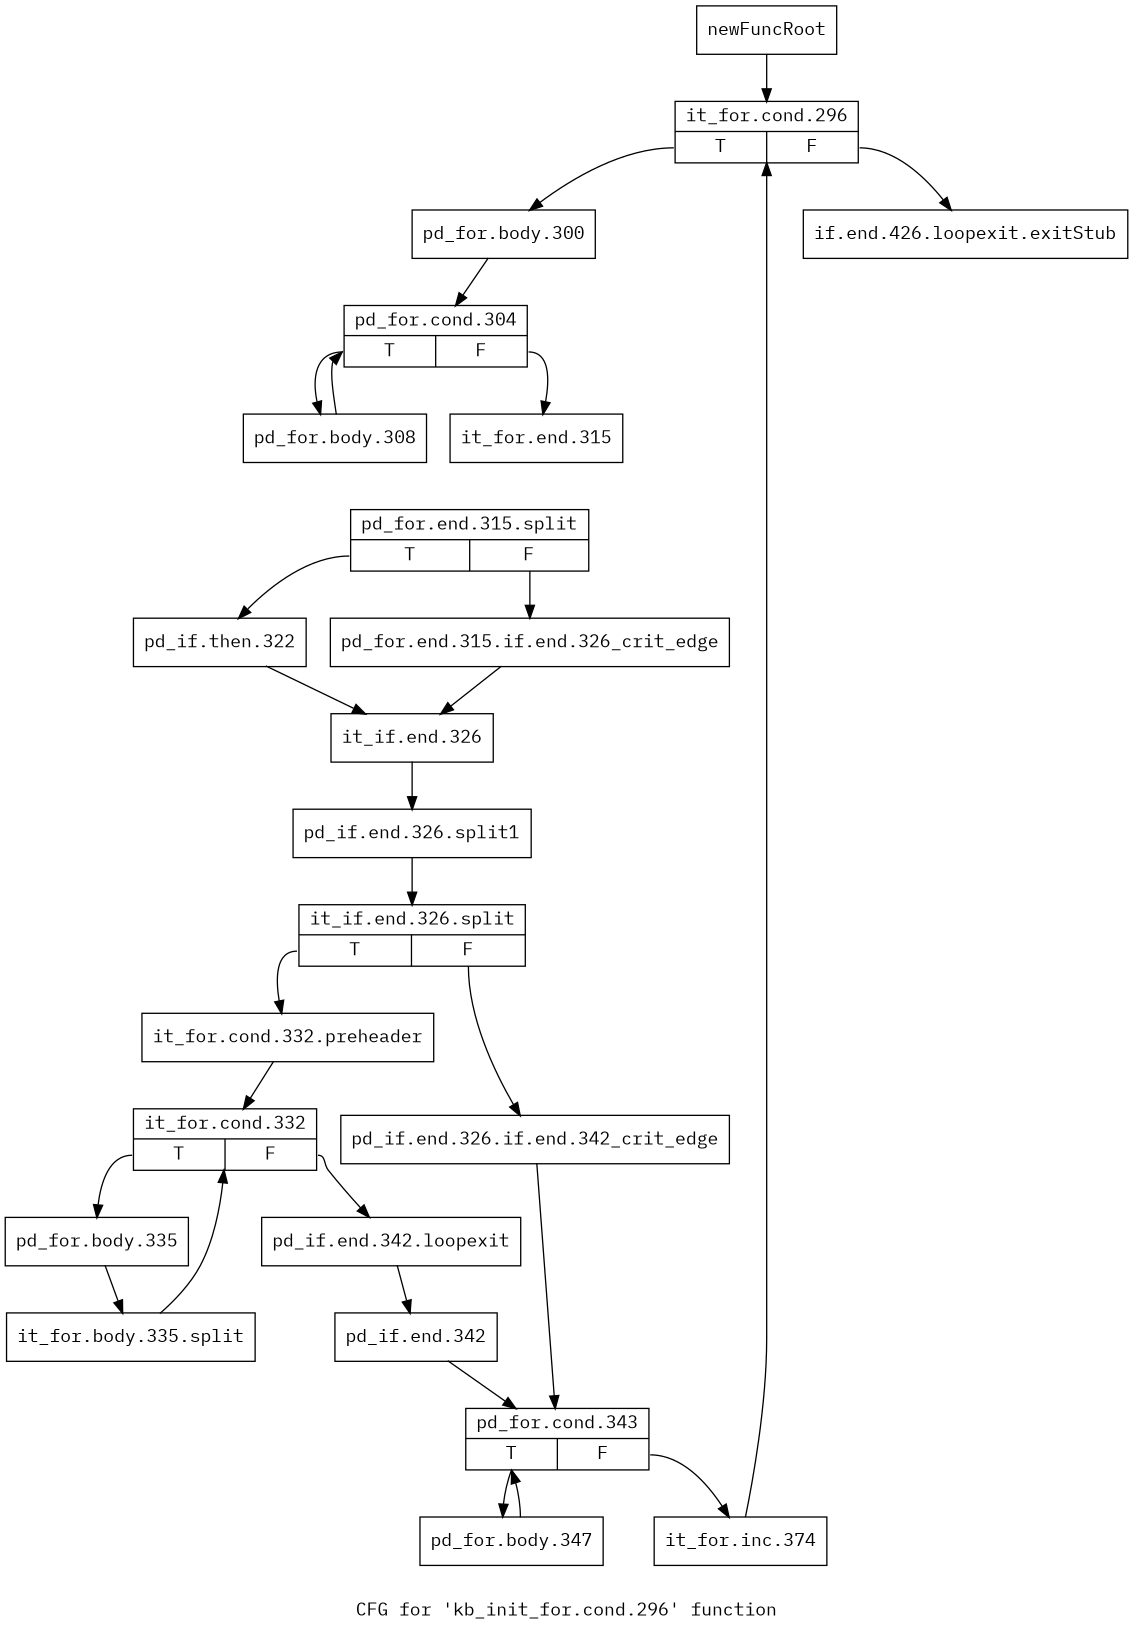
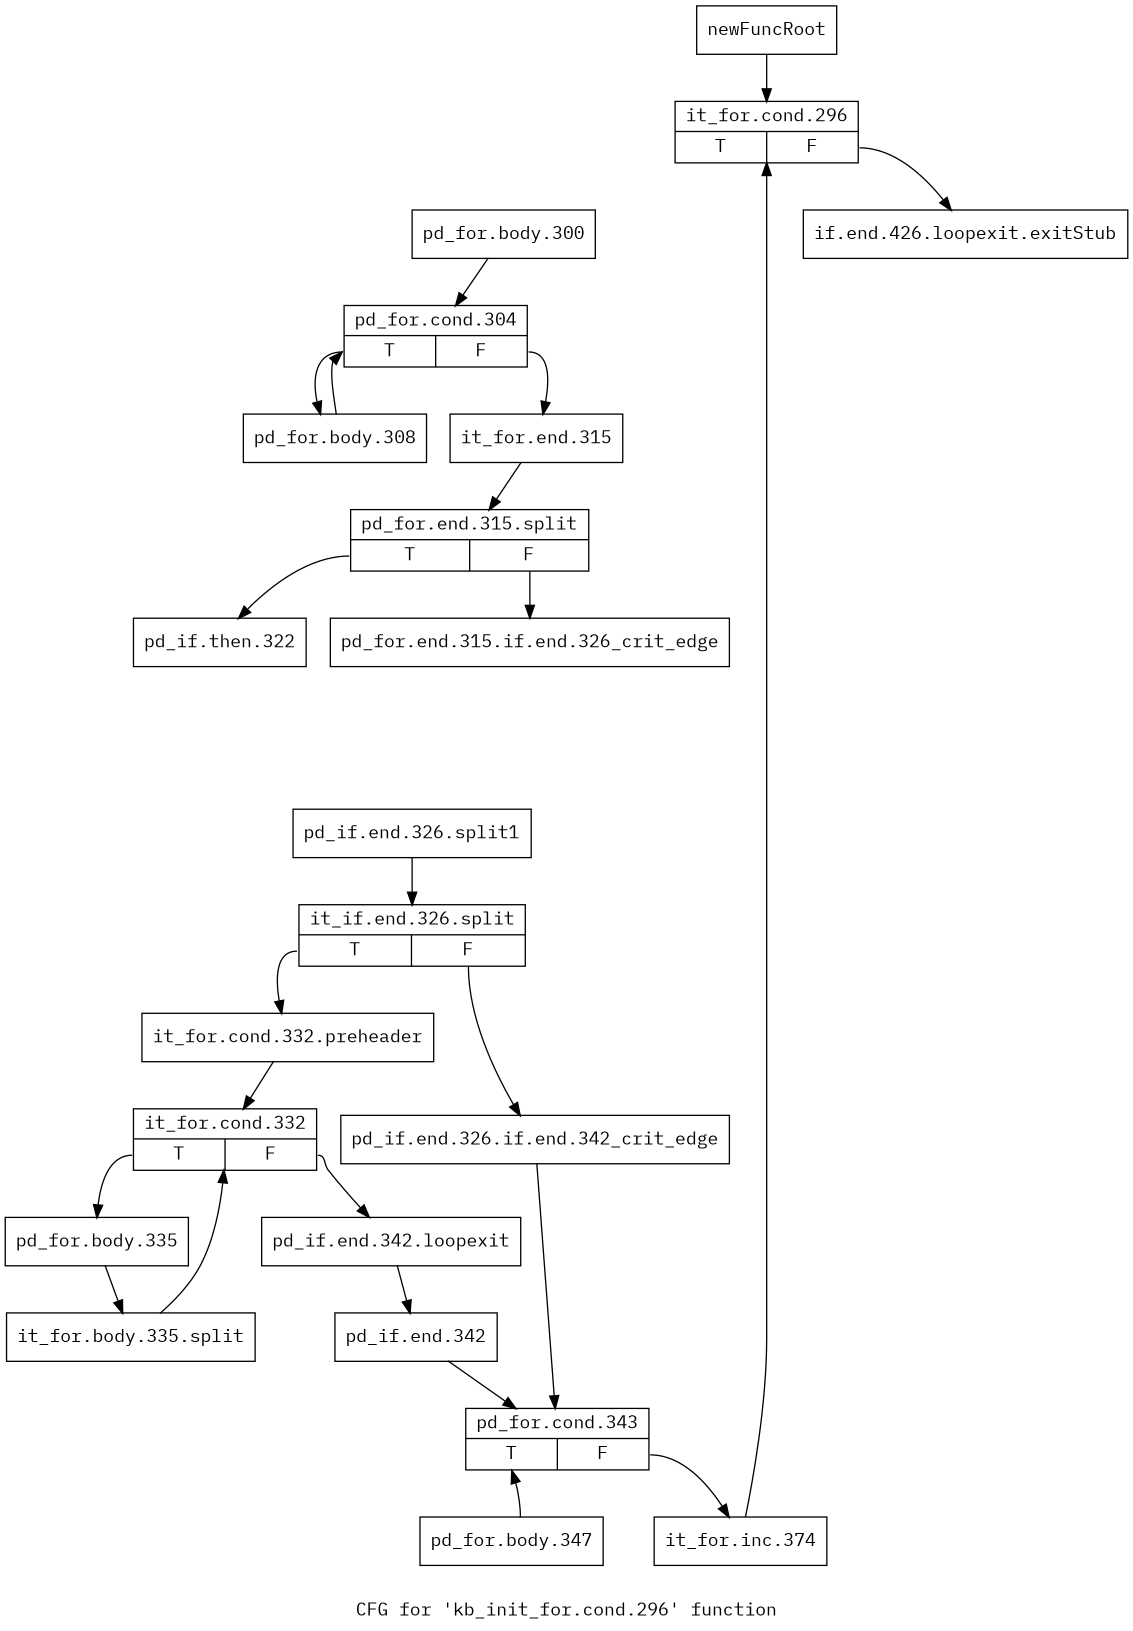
edge "it_for.cond.296" -> "pd_for.body.300": removed
edge "it_for.end.315" -> "pd_for.end.315.split": added
node "it_if.end.326": removed
edge "pd_for.cond.343" -> "pd_for.body.347": removed
